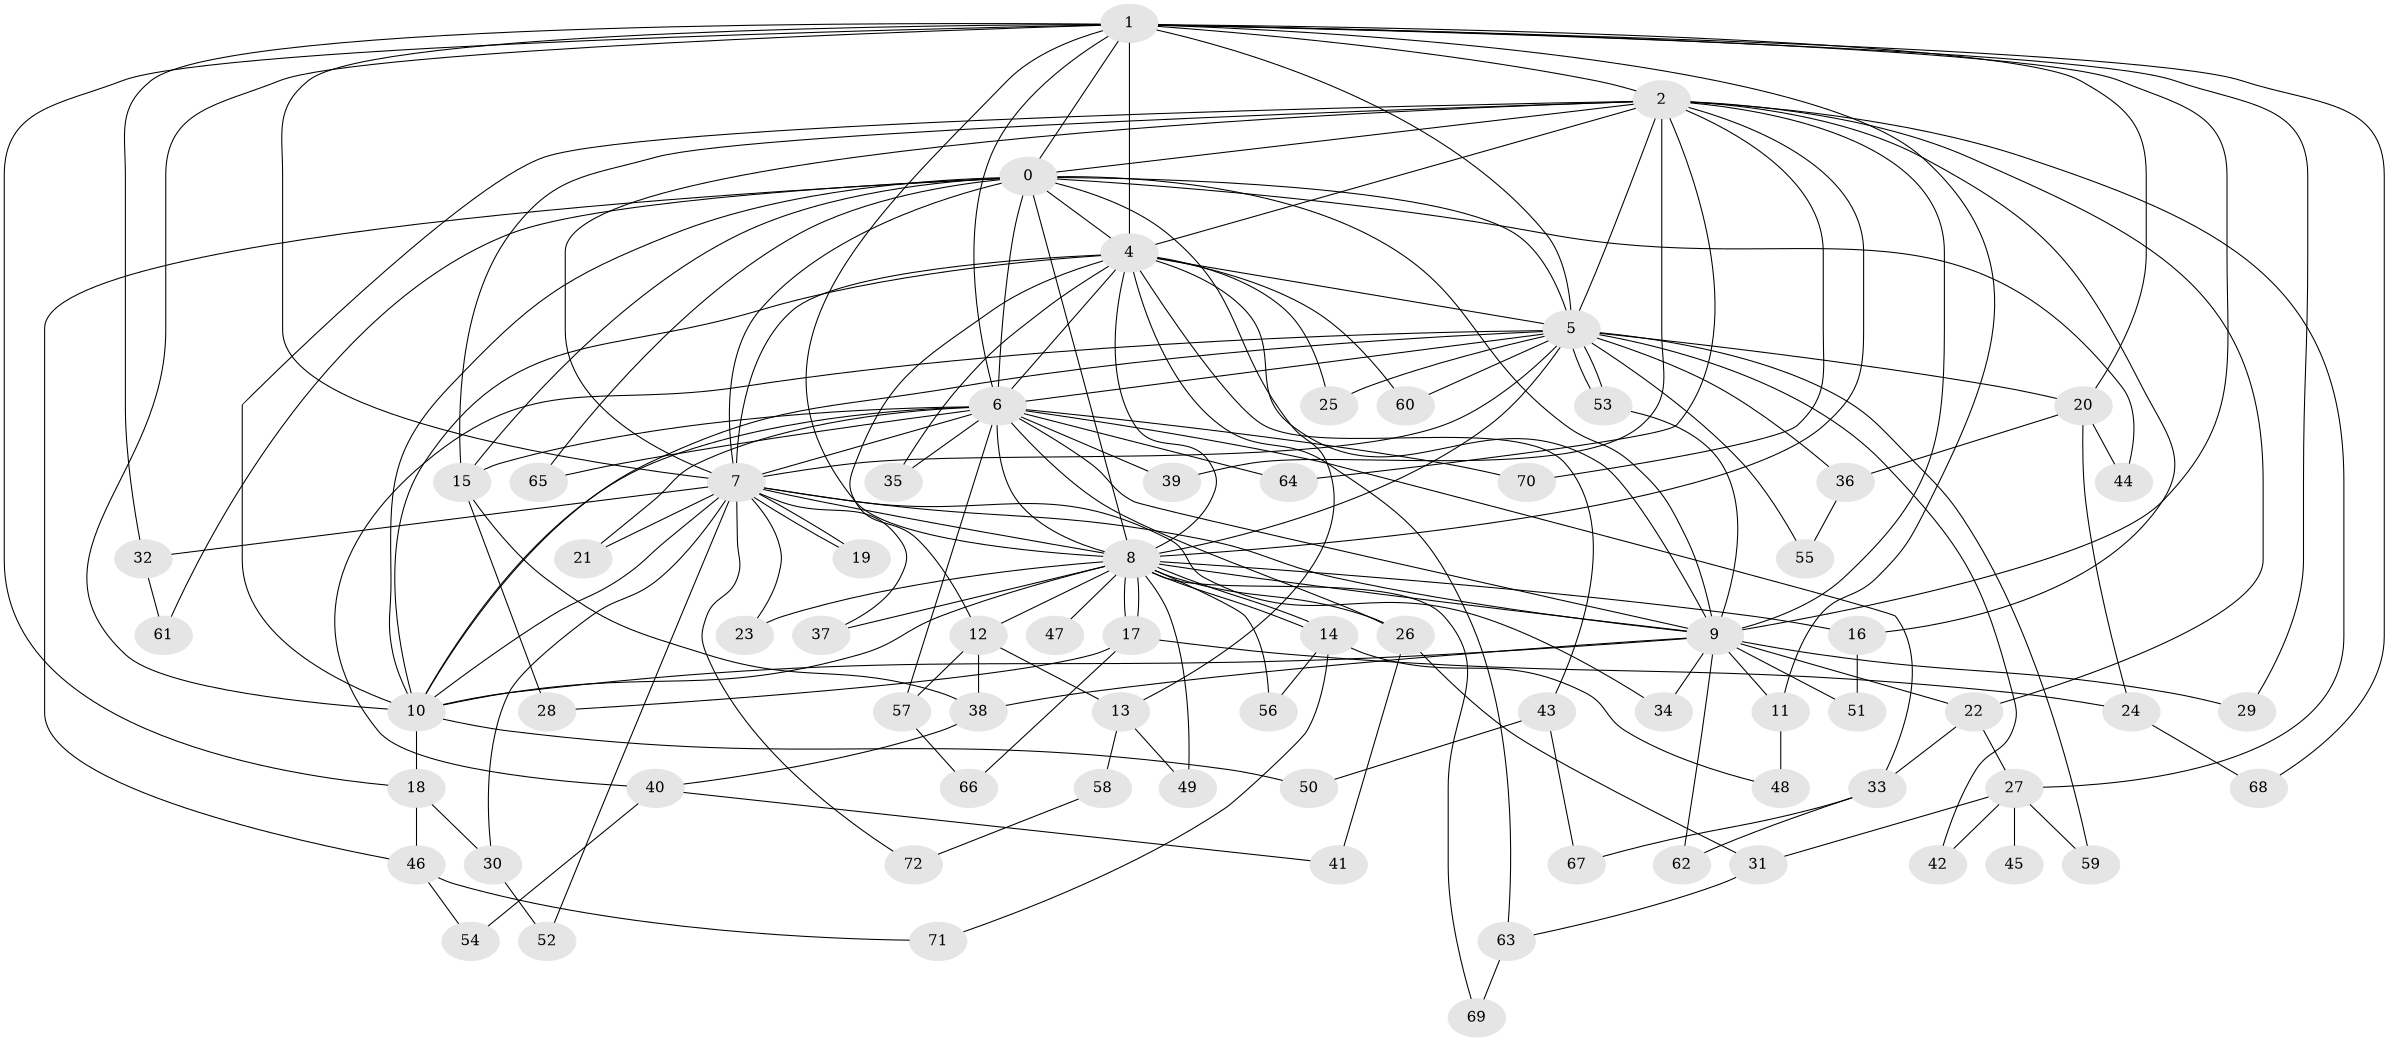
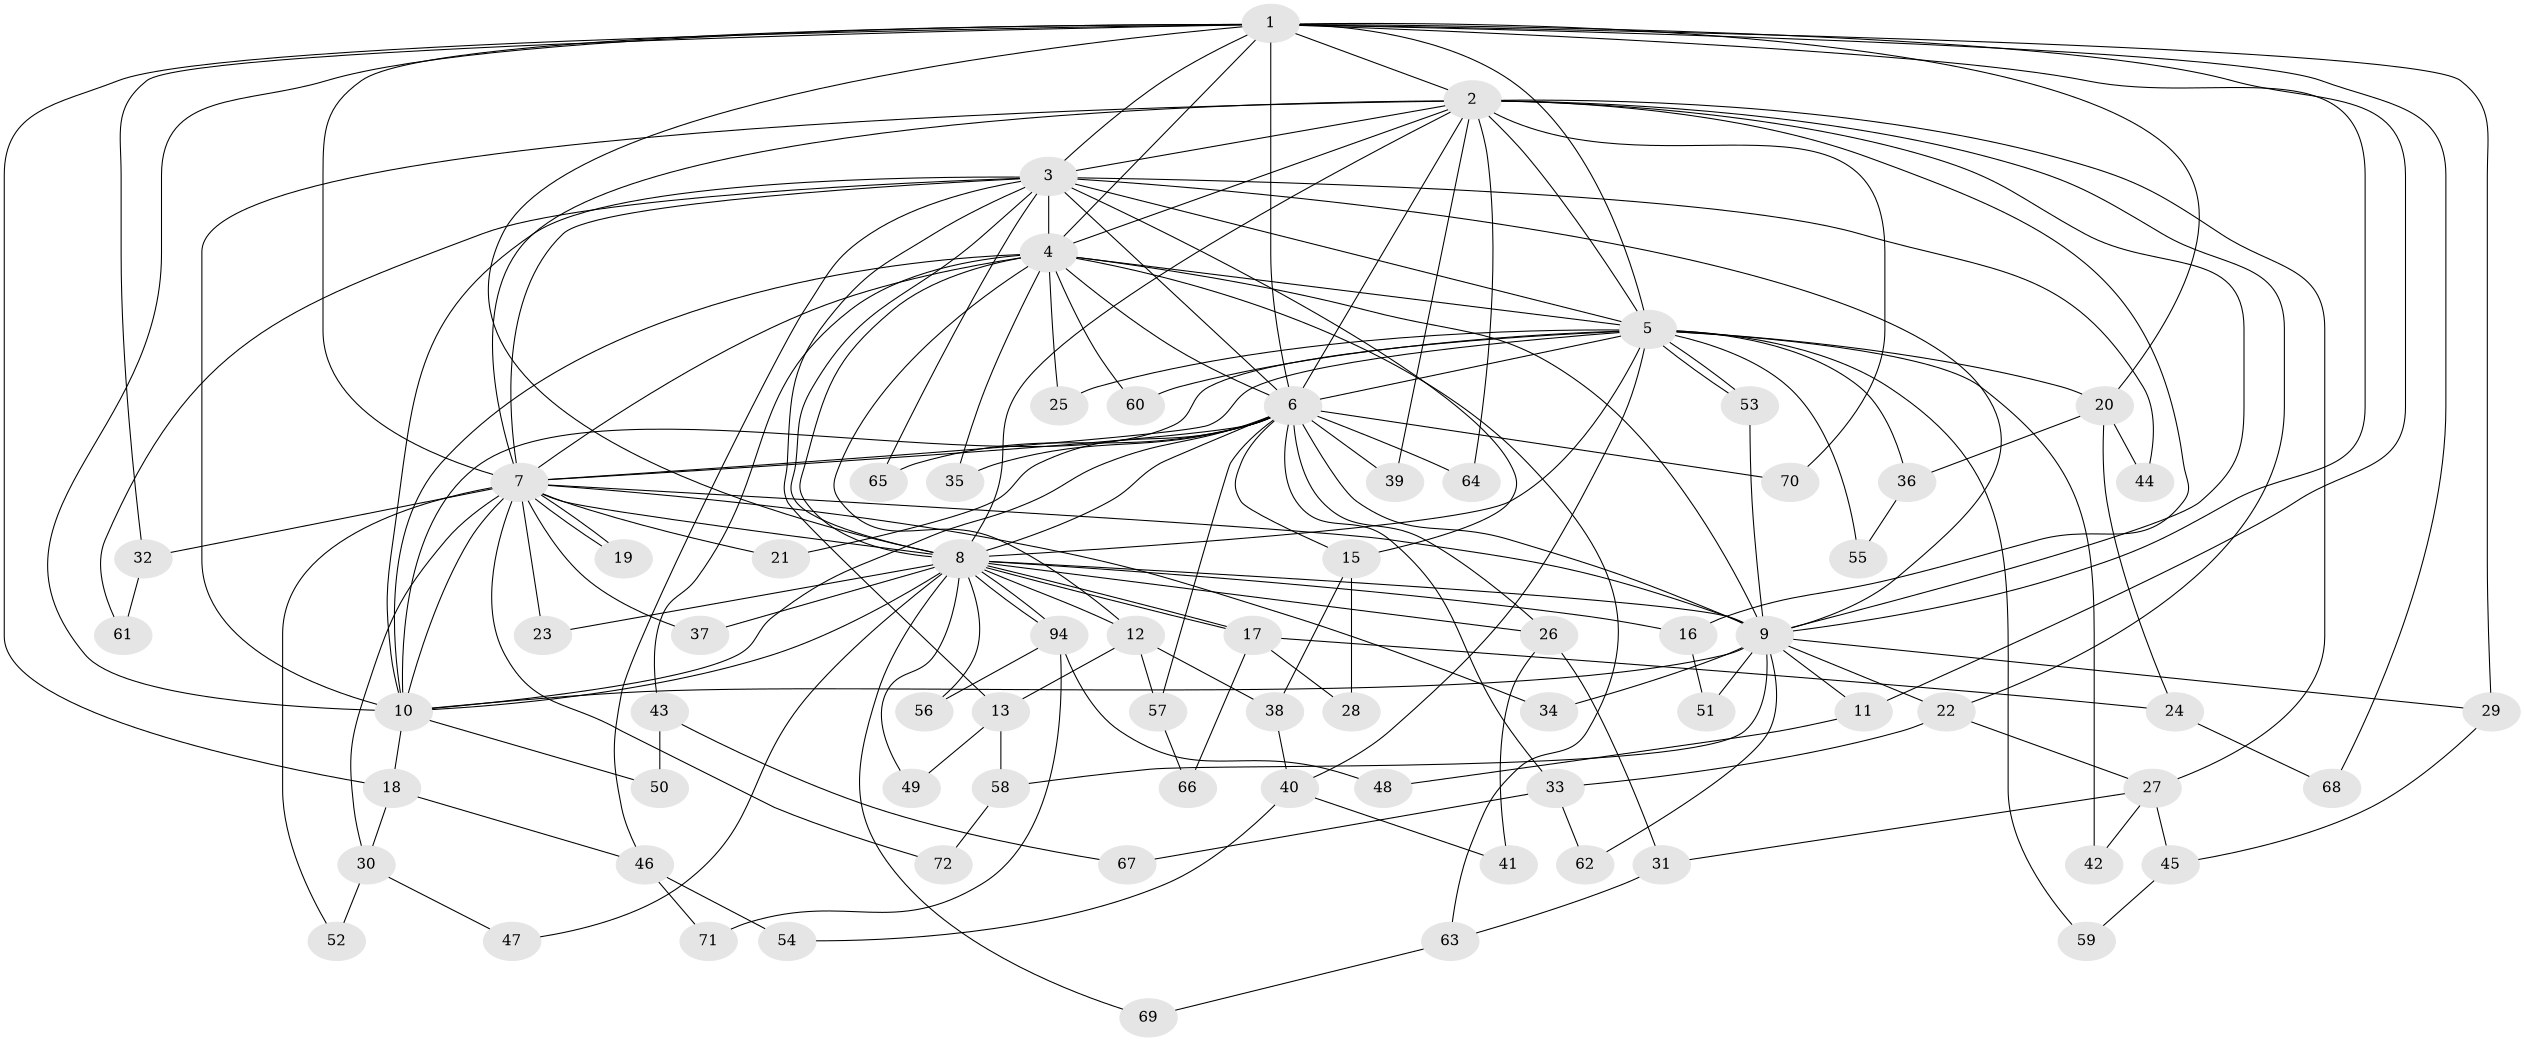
edge "2" -- "15": now "2" -- "6"
node "0": label "0" -> "3"
node "14": label "14" -> "94"
edge "9" -- "38": now "9" -- "58"
edge "29" -- "45": added
edge "27" -- "59": now "45" -- "59"
edge "30" -- "47": added
